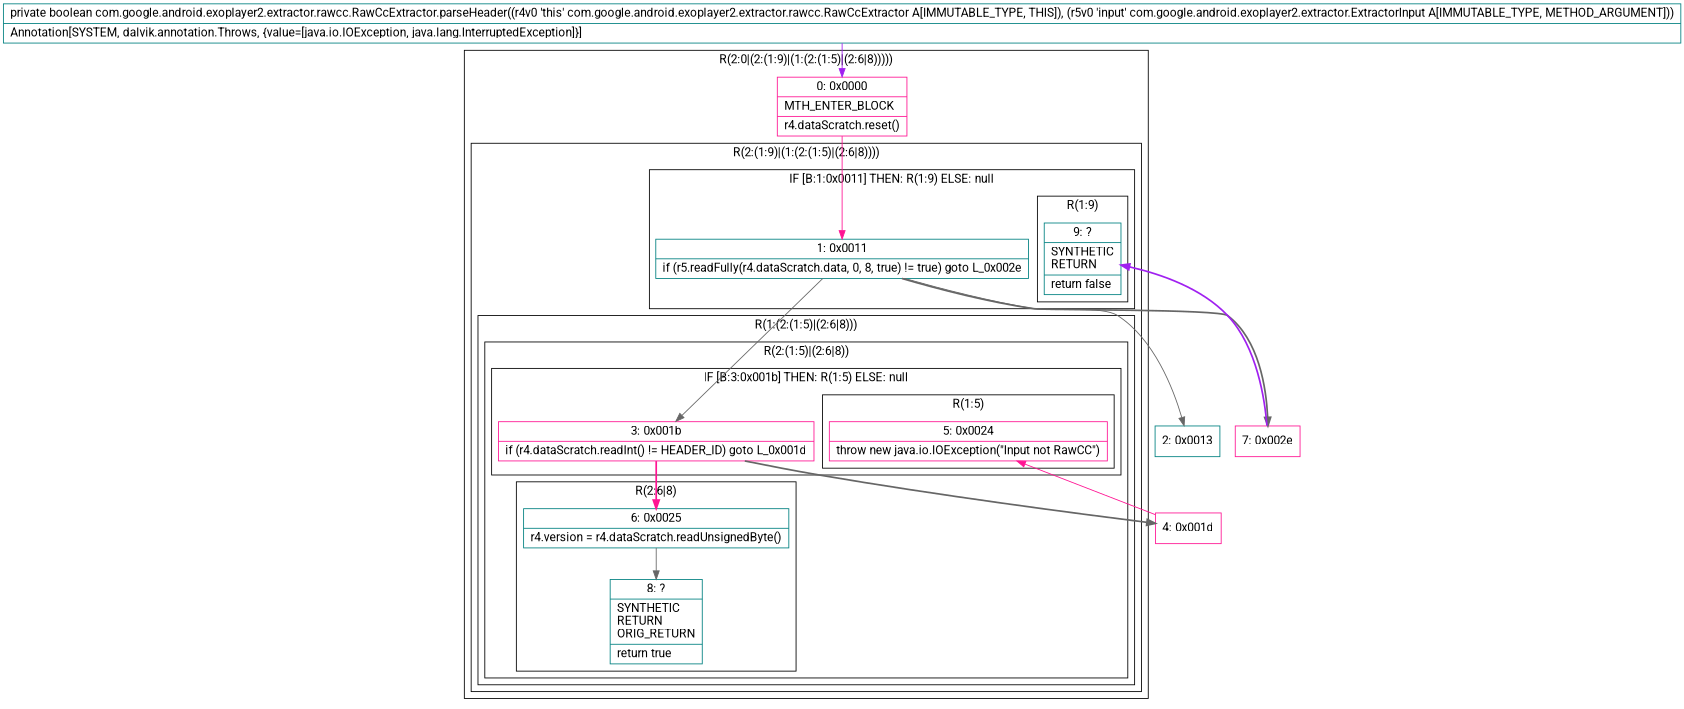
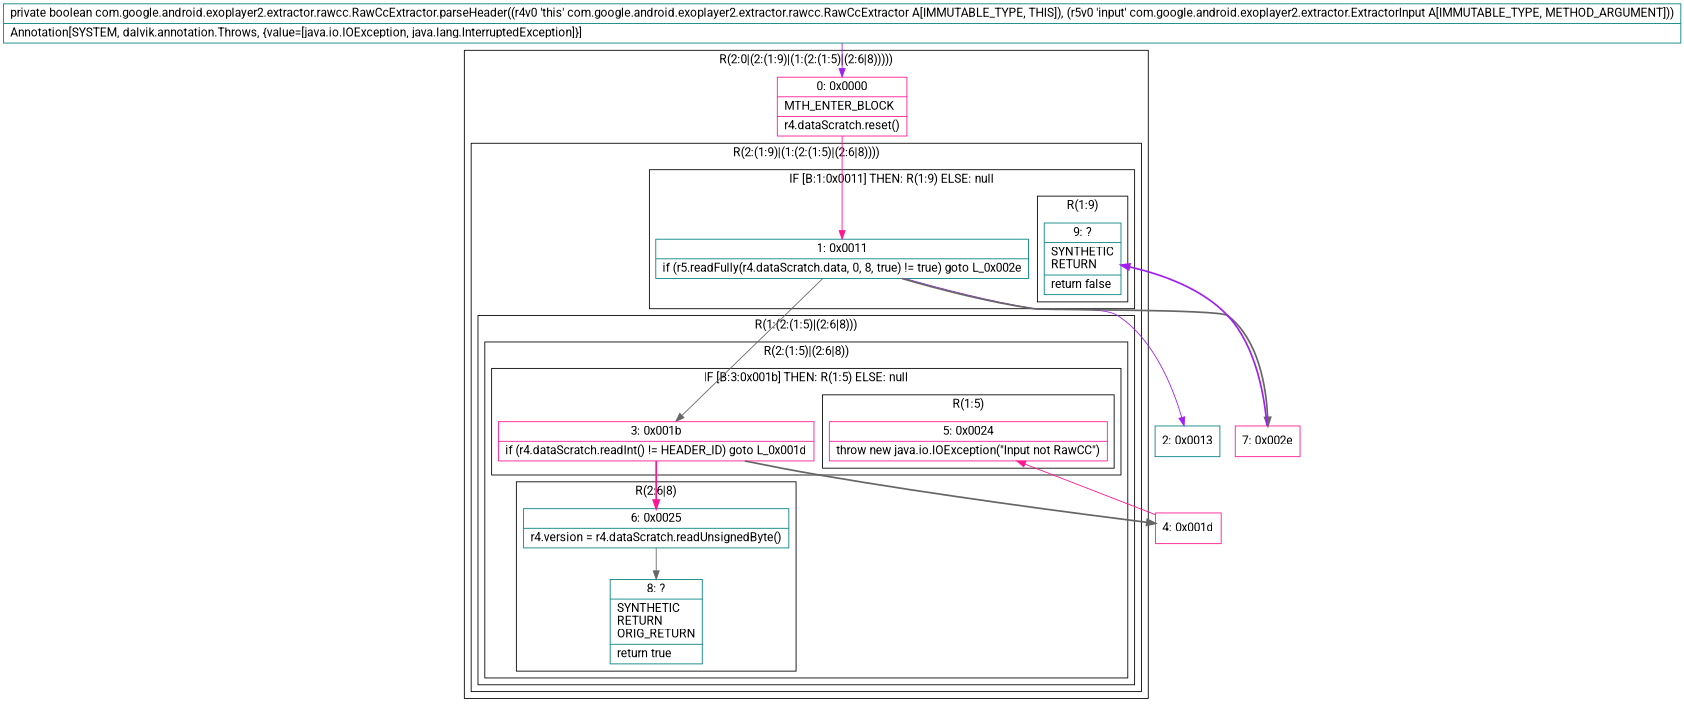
edge "1: 0x0011" -> "2: 0x0013": color gray40 -> purple
